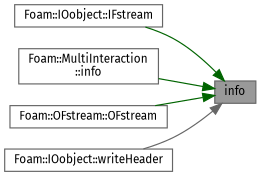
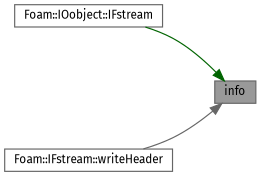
node "Foam::MultiInteraction ::info": removed
node "Foam::OFstream::OFstream": removed
node "Foam::IOobject::writeHeader": label "Foam::IOobject::writeHeader" -> "Foam::IFstream::writeHeader"
